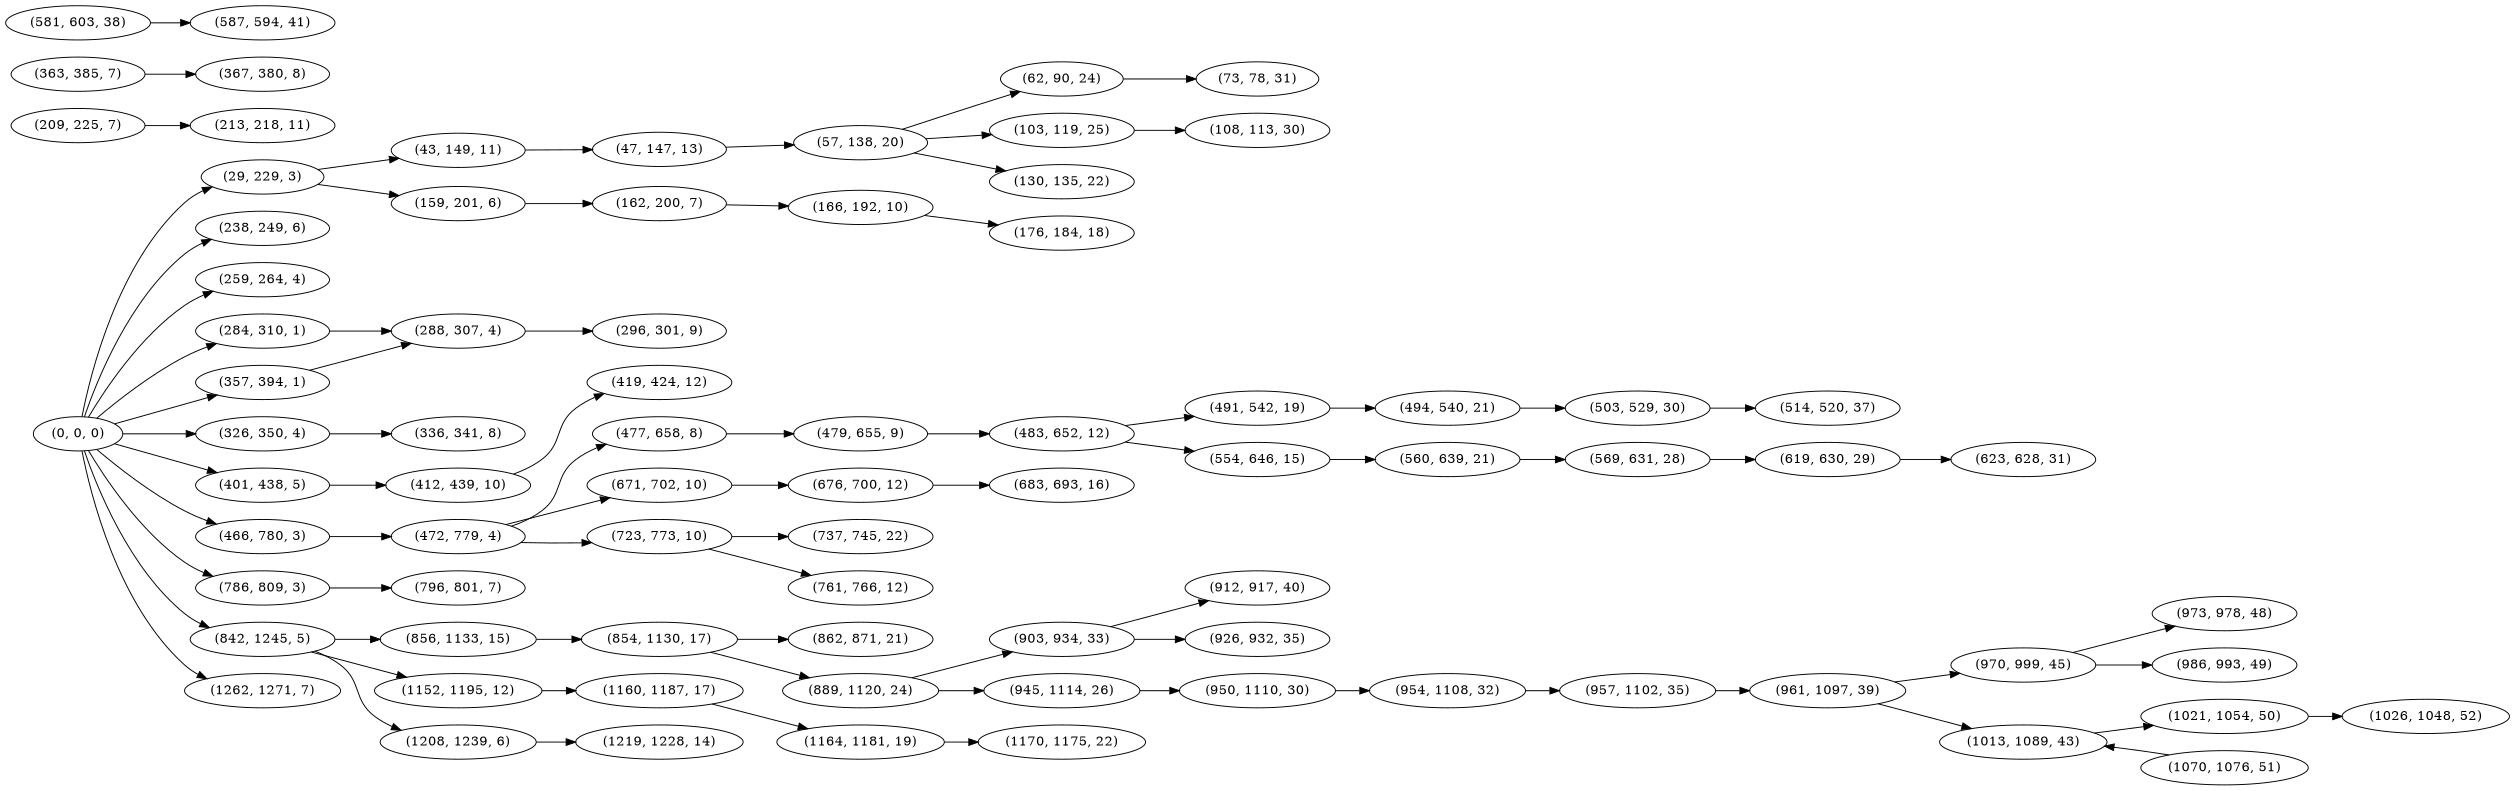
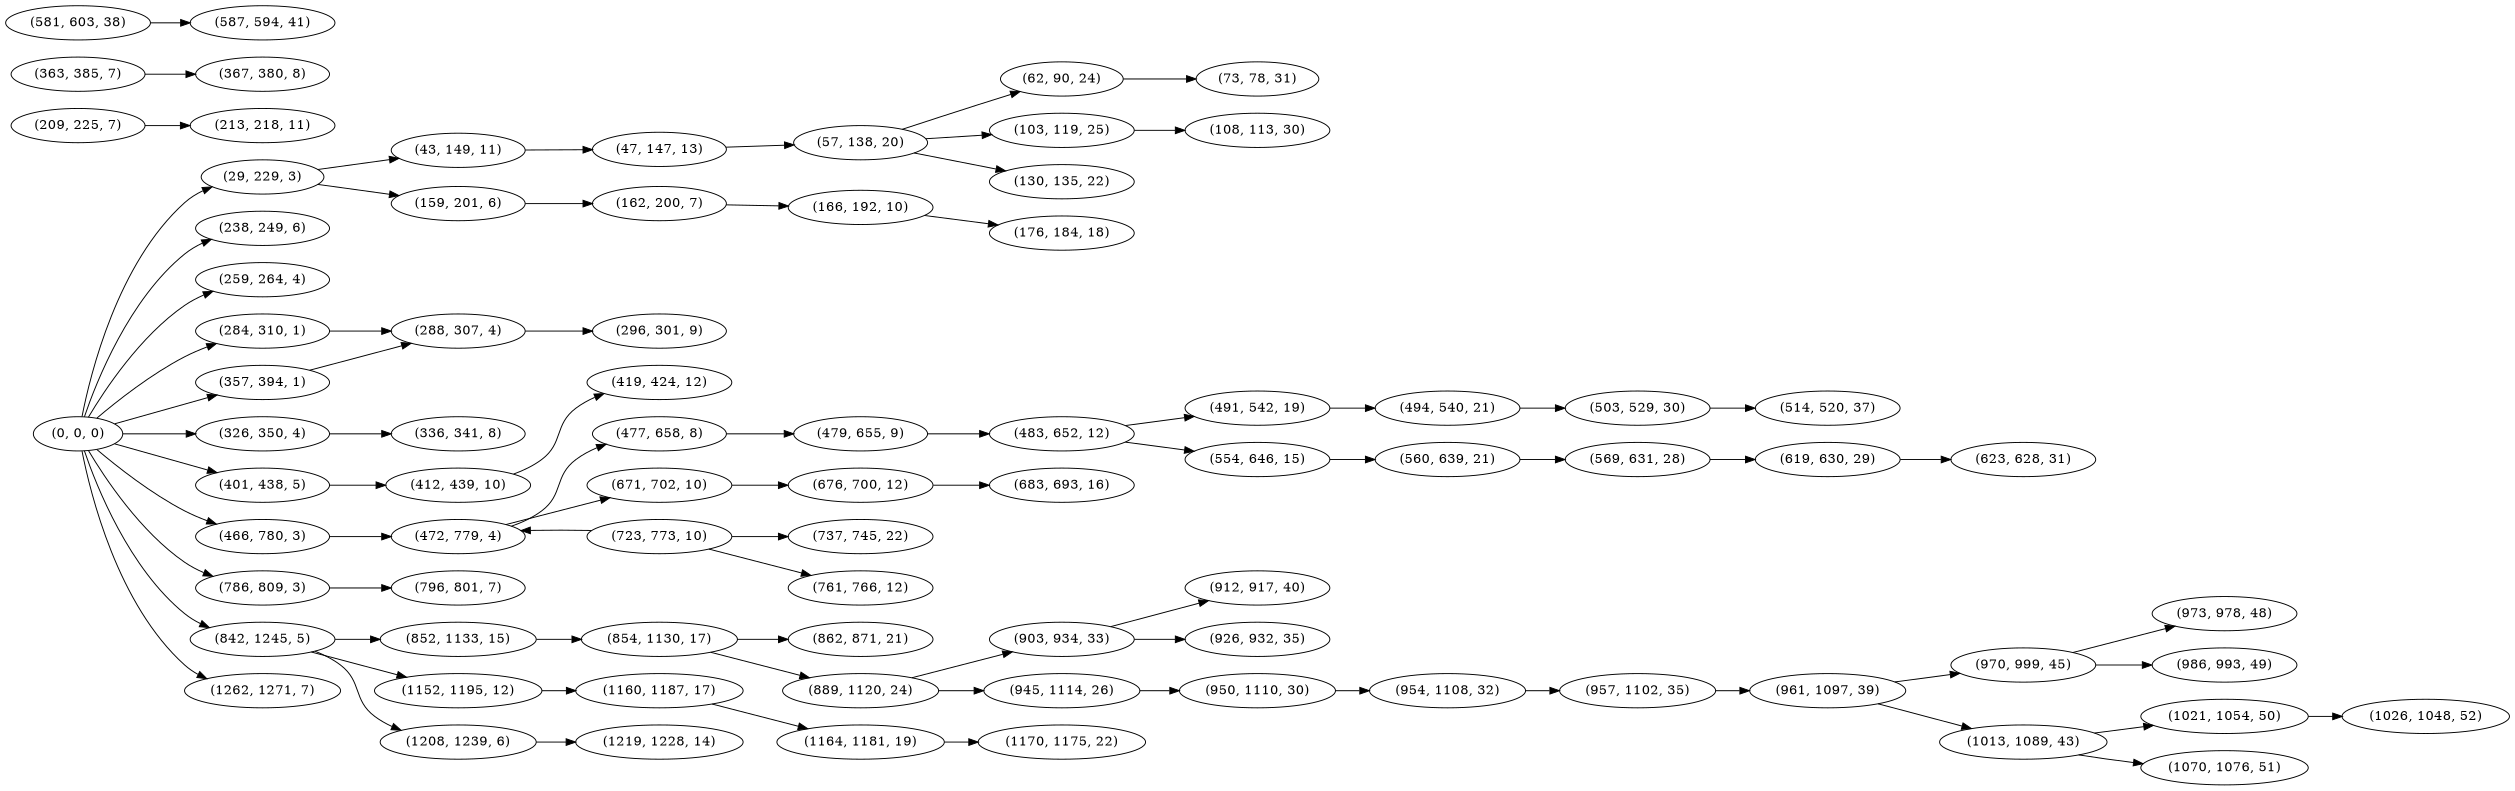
edge "(472, 779, 4)" -> "(723, 773, 10)": reversed
node "(856, 1133, 15)": label "(856, 1133, 15)" -> "(852, 1133, 15)"
edge "(1070, 1076, 51)" -> "(1013, 1089, 43)": reversed
